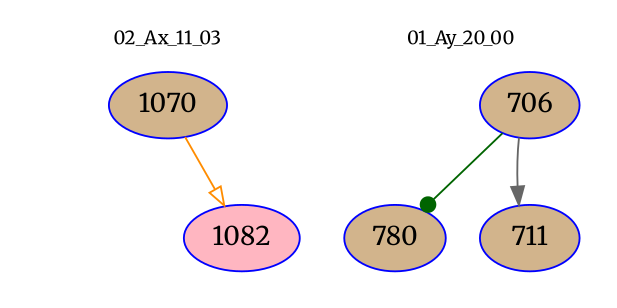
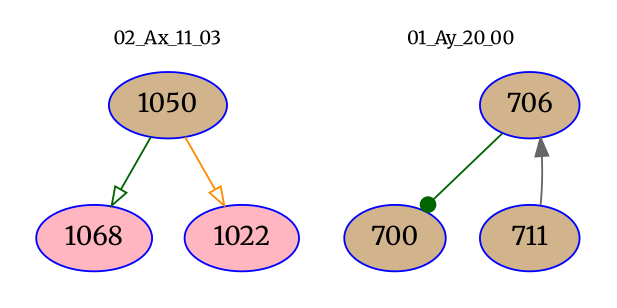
node "1070": label "1070" -> "1050"
edge "706" -> "711": reversed
node "1068": added
node "1082": label "1082" -> "1022"
node "780": label "780" -> "700"
